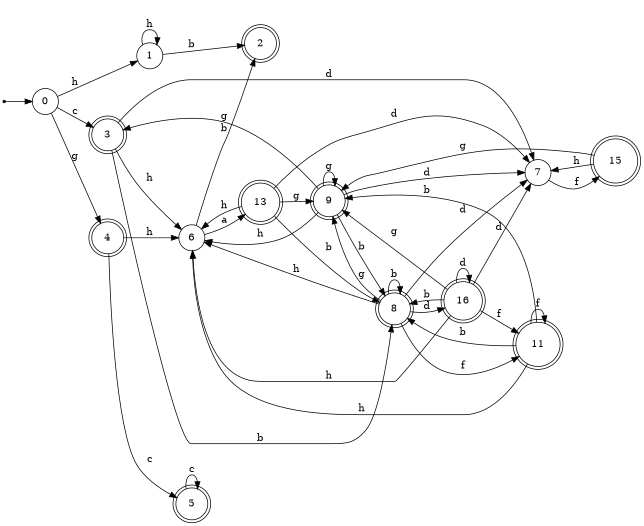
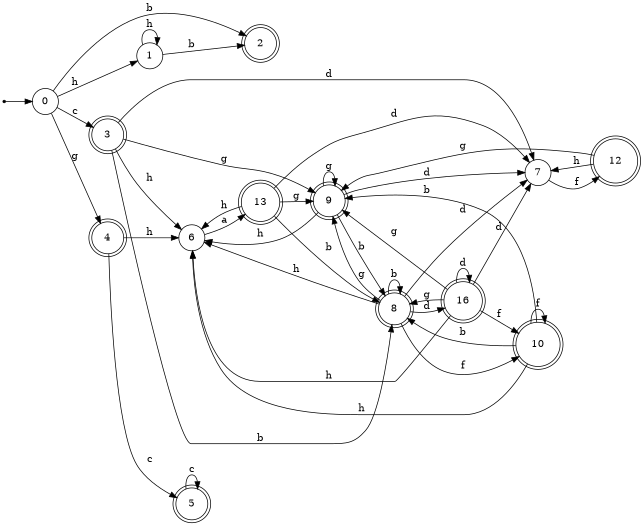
edge "9" -> "3": reversed
edge "6" -> "2": now "0" -> "2"
node "15": label "15" -> "12"
edge "16" -> "8": label "b" -> "g"
node "11": label "11" -> "10"
